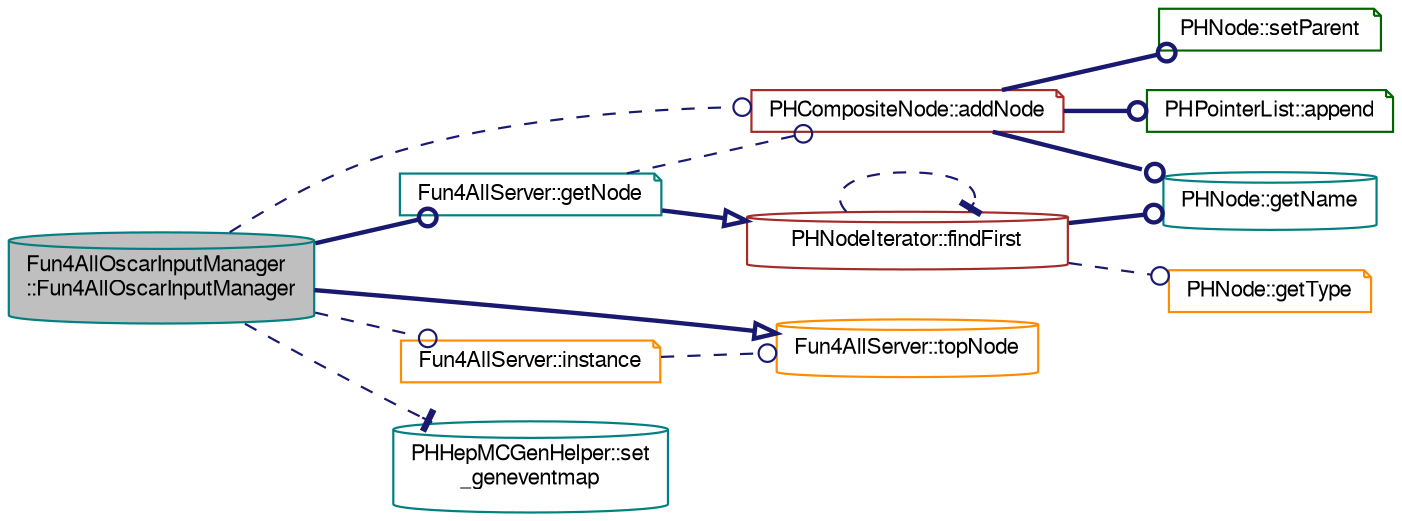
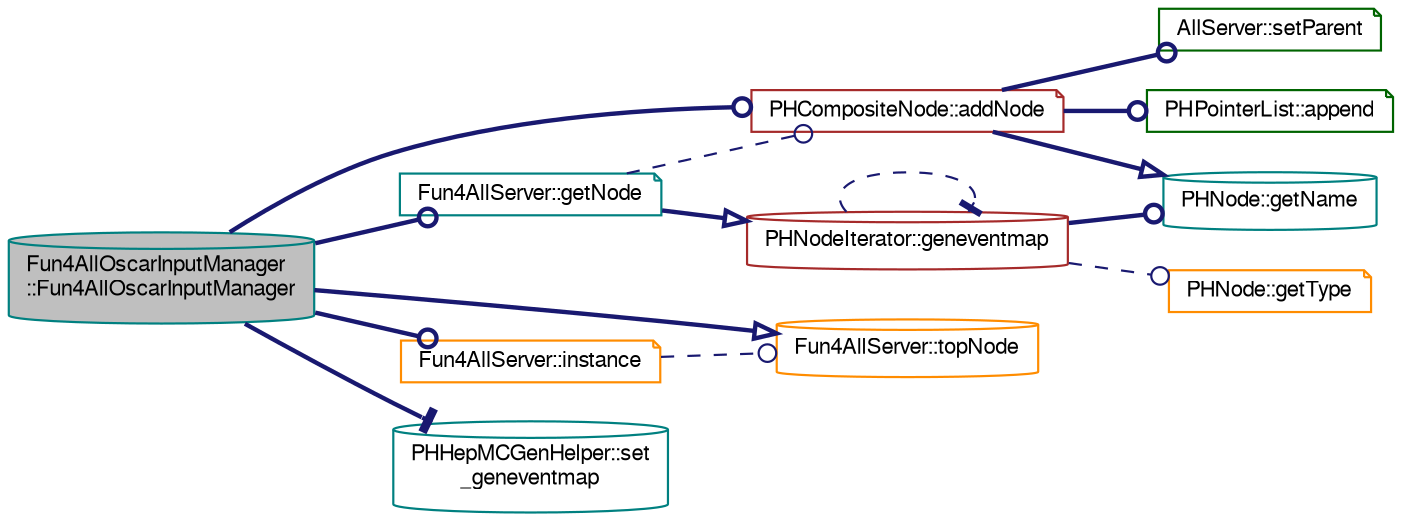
node "PHNode::setParent": label "PHNode::setParent" -> "AllServer::setParent"
edge "Fun4AllOscarInputManager ::Fun4AllOscarInputManager" -> "PHCompositeNode::addNode": style dashed -> bold
edge "PHCompositeNode::addNode" -> "PHNode::getName": arrowhead odot -> onormal
node "PHNodeIterator::findFirst": label "PHNodeIterator::findFirst" -> "PHNodeIterator::geneventmap"
edge "Fun4AllOscarInputManager ::Fun4AllOscarInputManager" -> "Fun4AllServer::instance": style dashed -> bold
edge "Fun4AllOscarInputManager ::Fun4AllOscarInputManager" -> "PHHepMCGenHelper::set _geneventmap": style dashed -> bold
